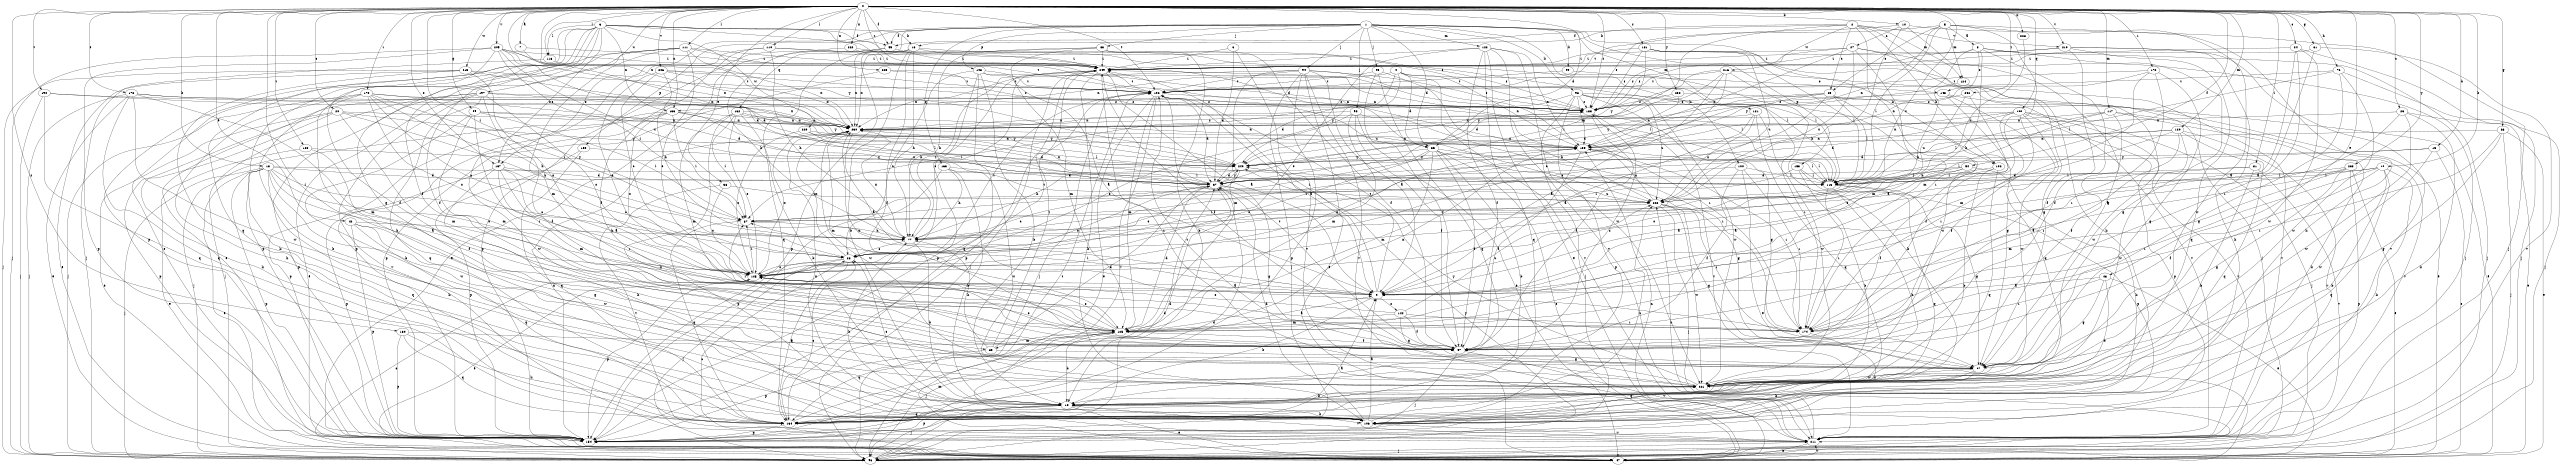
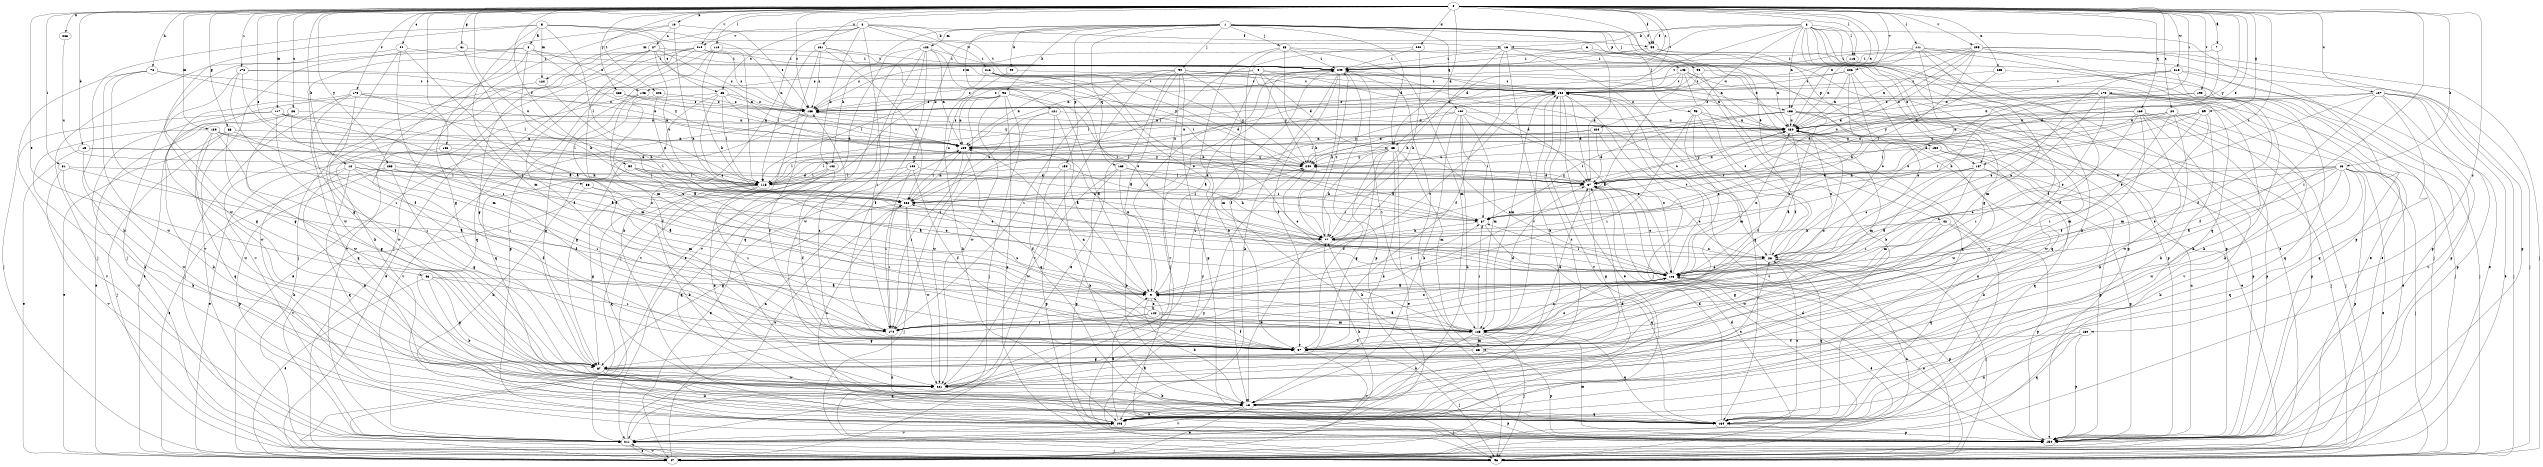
edge "216" -> "221": removed, label "w"
